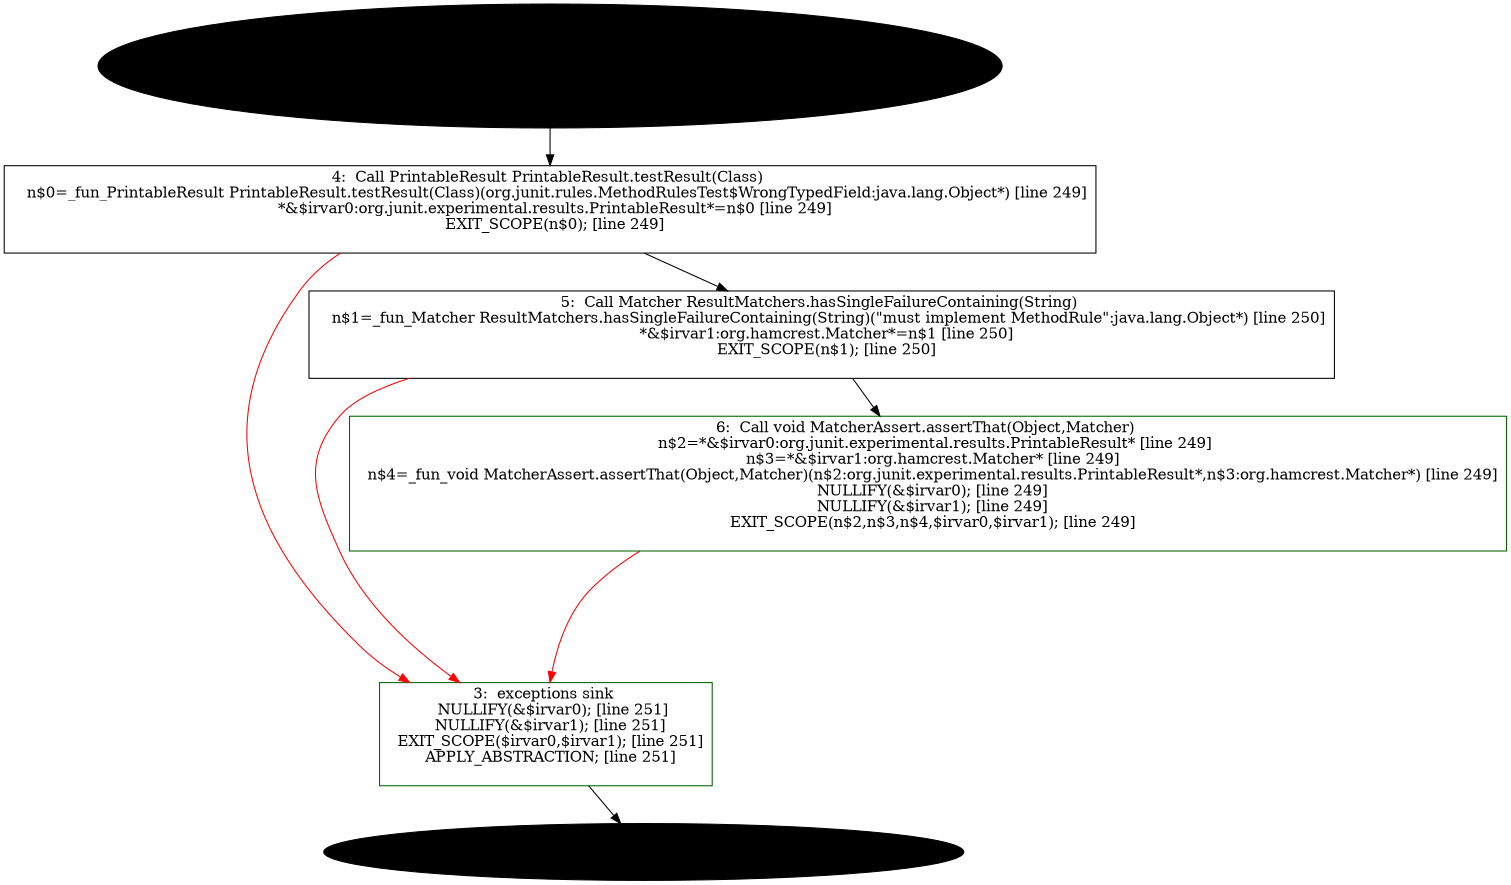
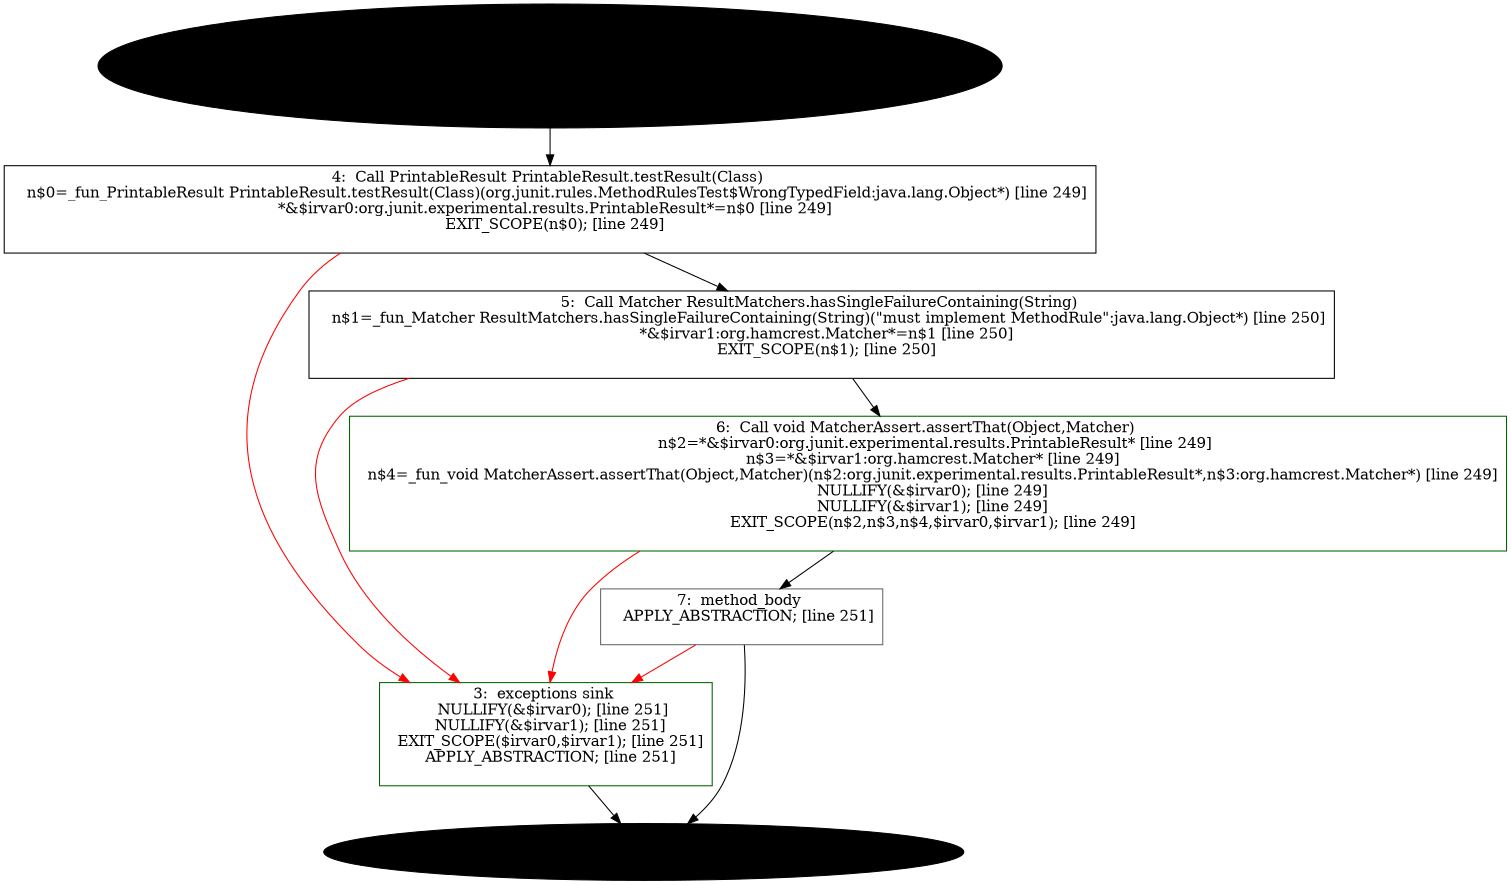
node "7:  method_body APPLY_ABSTRACTION; [line 251]": added
